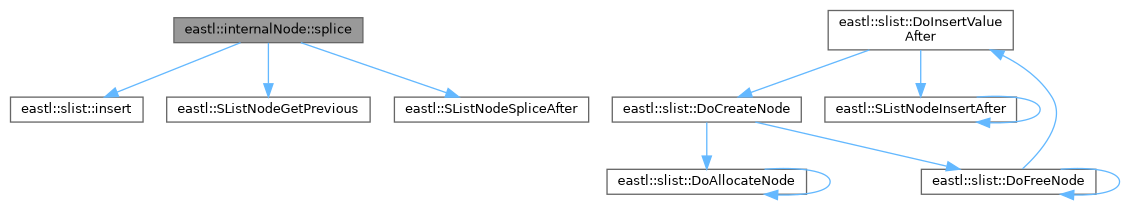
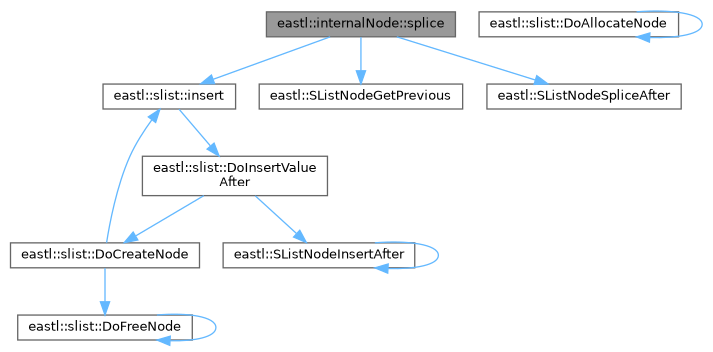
edge "eastl::slist::DoFreeNode" -> "eastl::slist::DoInsertValue After": now "eastl::slist::insert" -> "eastl::slist::DoInsertValue After"
edge "eastl::slist::DoCreateNode" -> "eastl::slist::DoAllocateNode": now "eastl::slist::DoCreateNode" -> "eastl::slist::insert"
